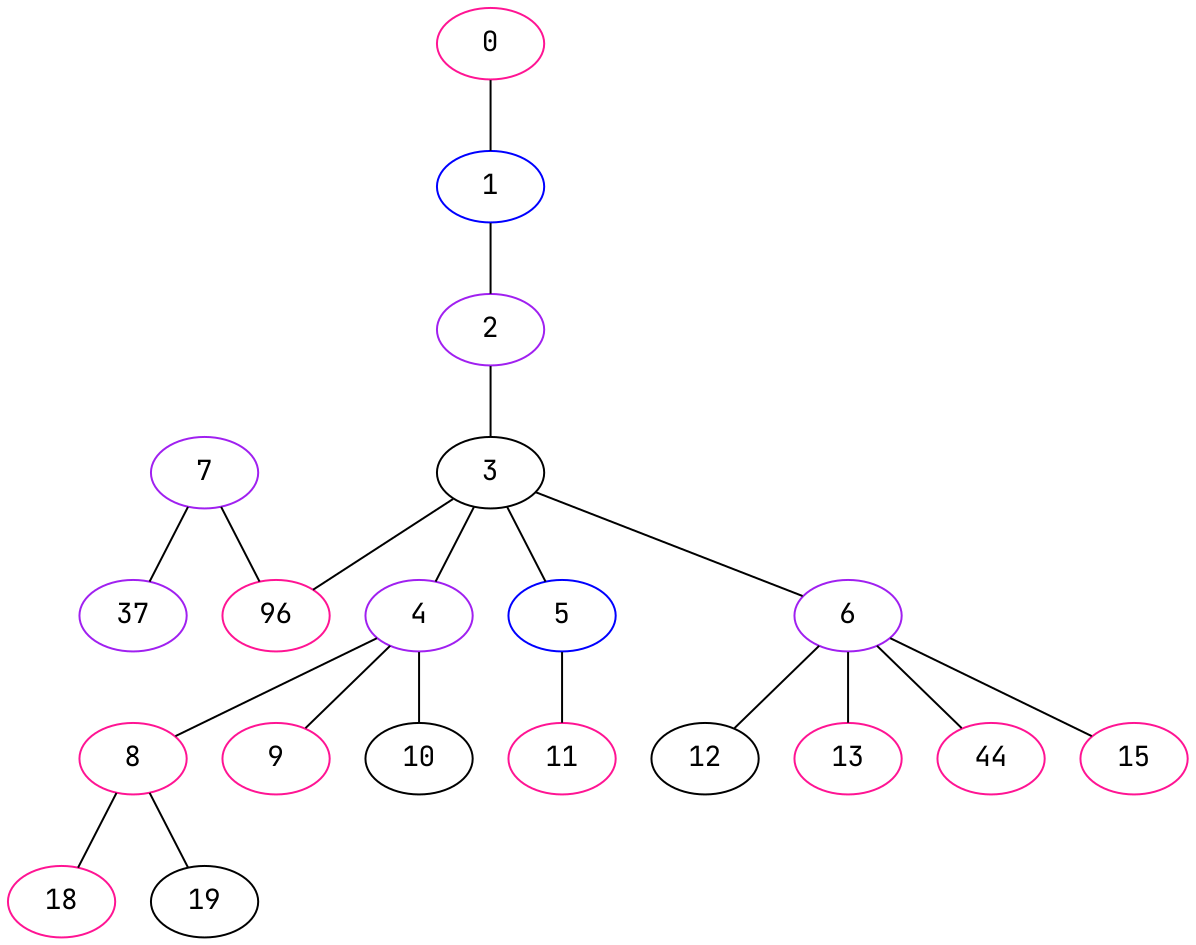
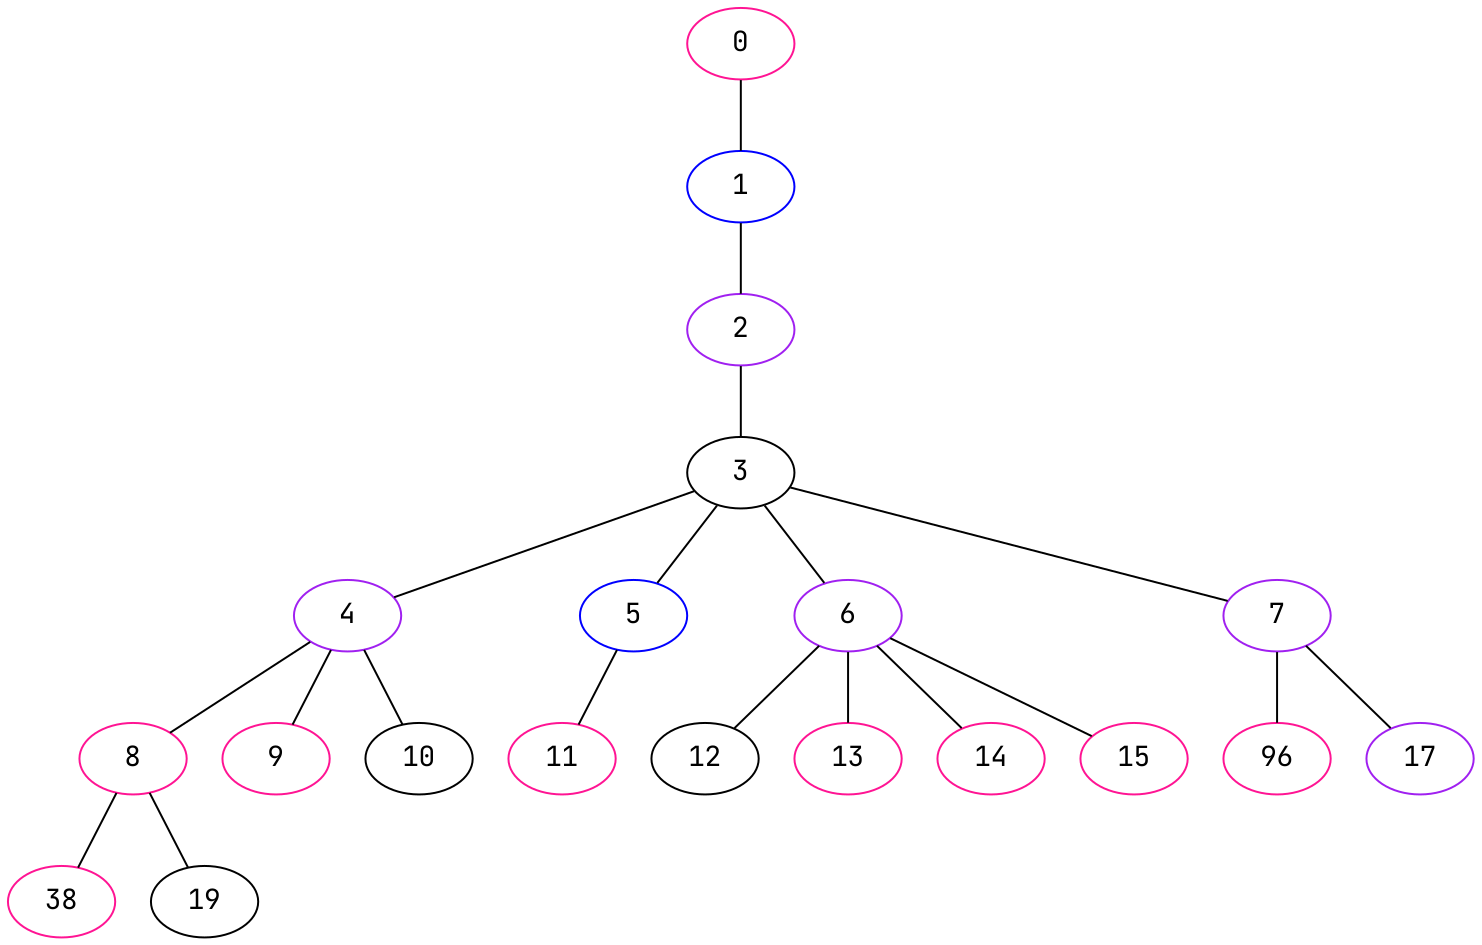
edge "3" -- "96": now "3" -- "7"
node "37": label "37" -> "17"
node "44": label "44" -> "14"
node "18": label "18" -> "38"
